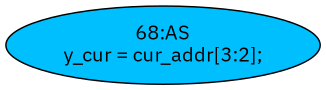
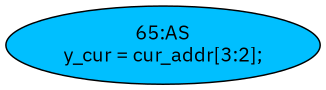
node "68:AS y_cur = cur_addr[3:2];": label "68:AS y_cur = cur_addr[3:2];" -> "65:AS y_cur = cur_addr[3:2];"
